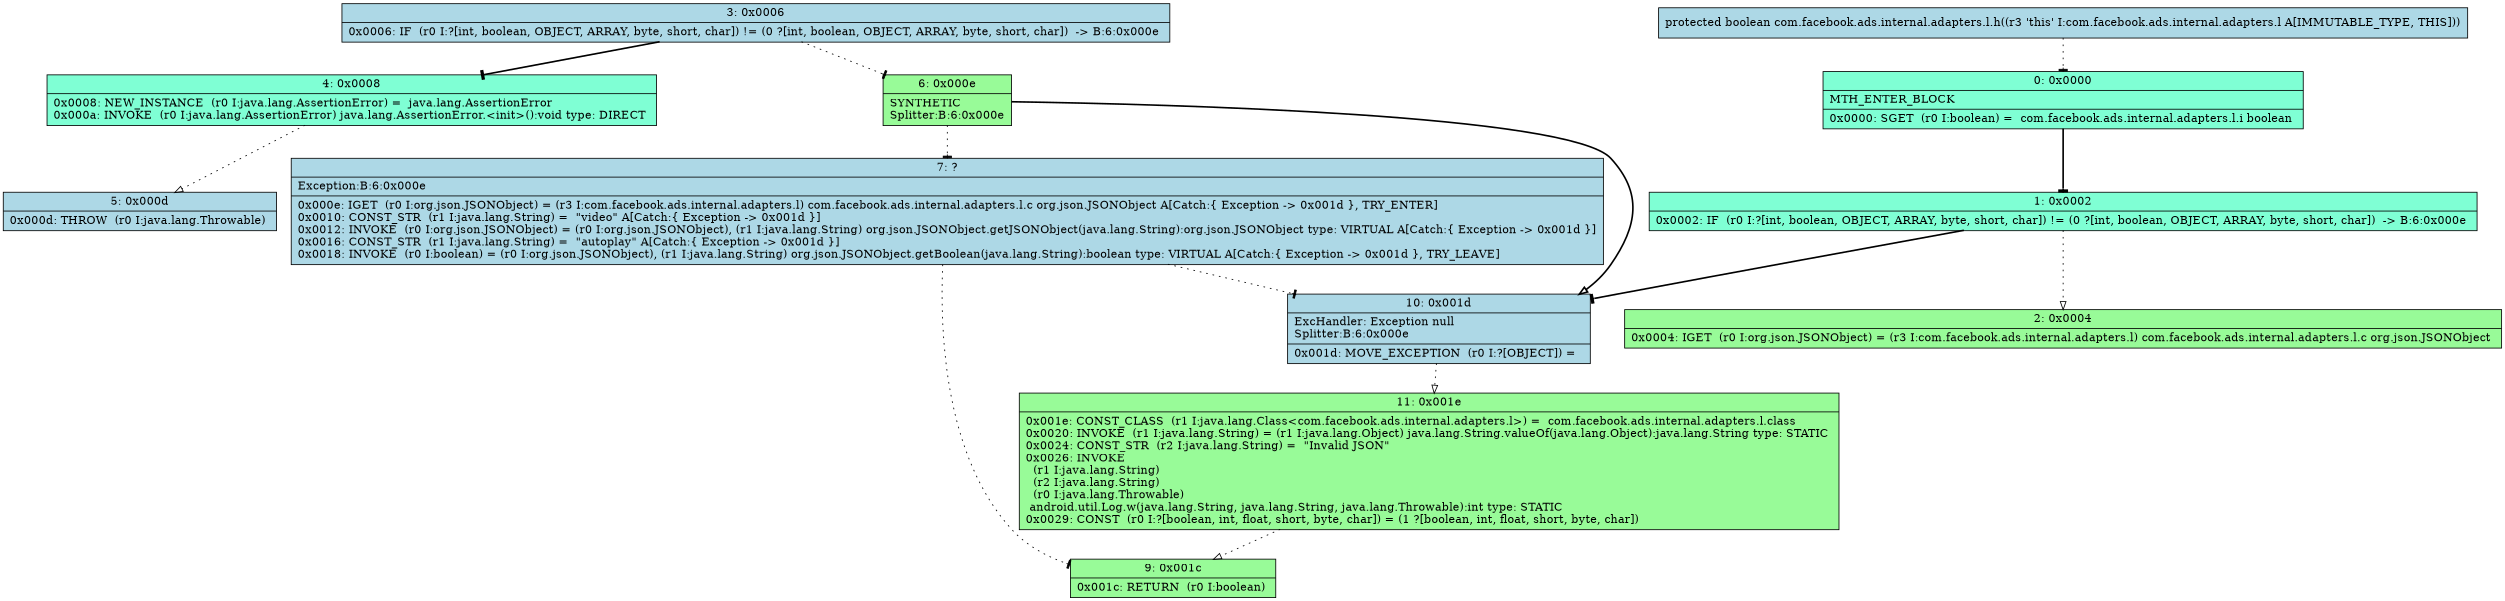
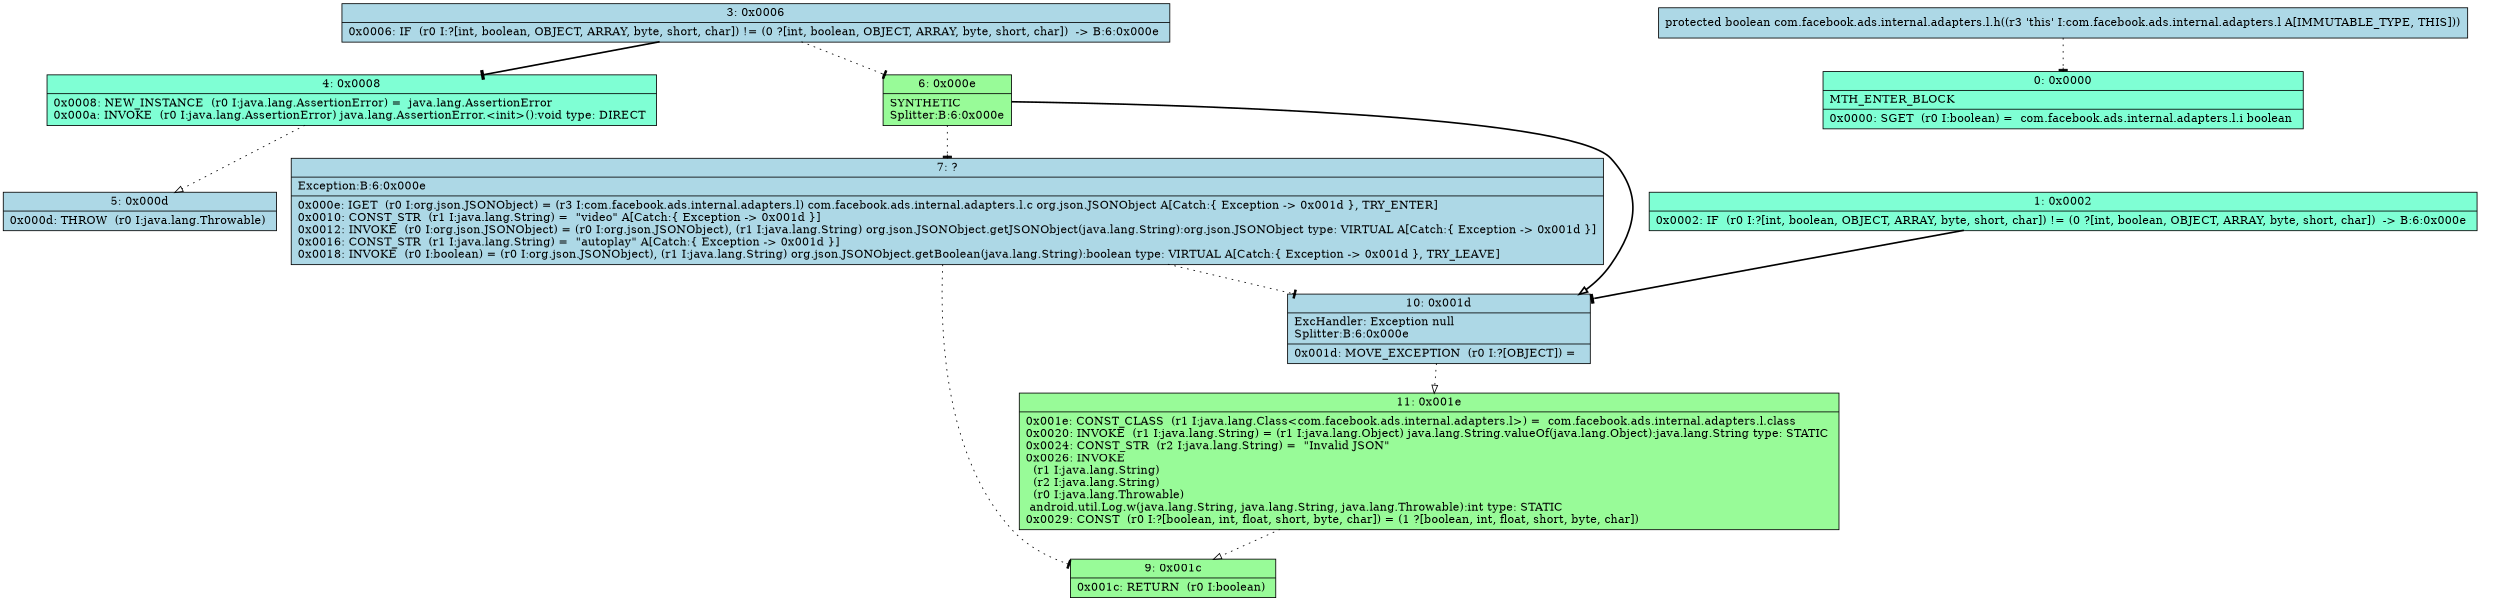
edge "0: 0x0000" -> "1: 0x0002": removed
node "2: 0x0004": removed
